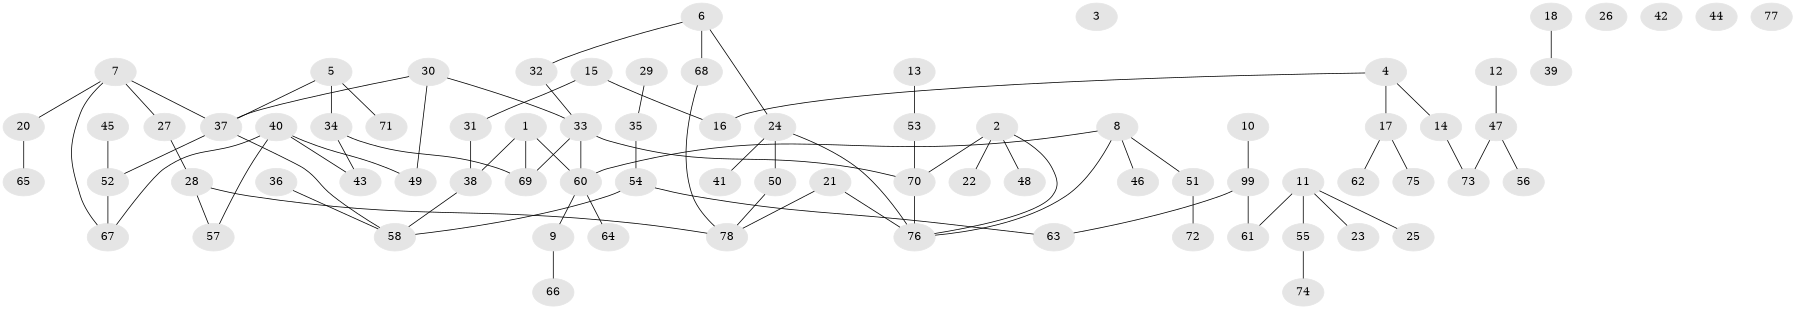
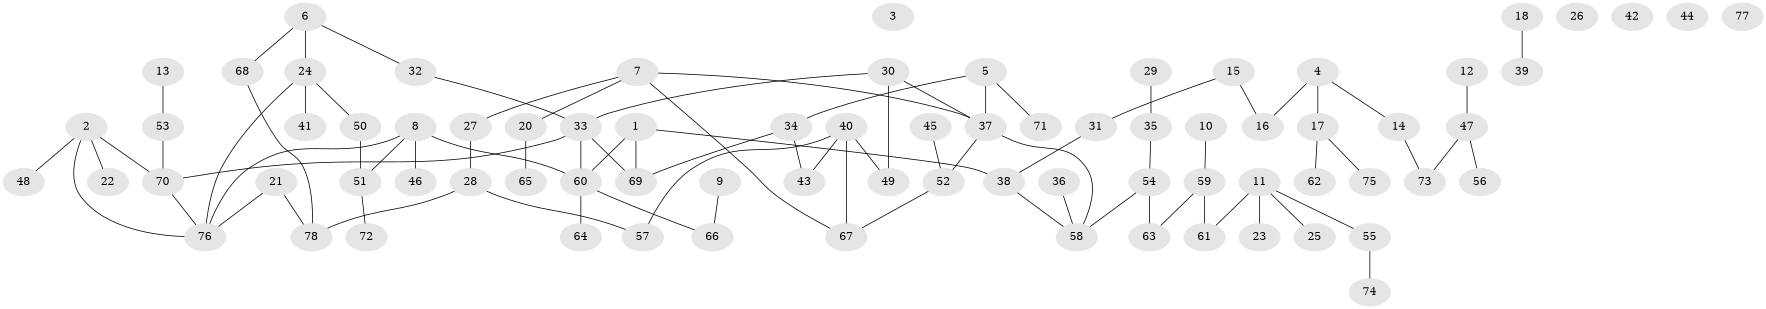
node "99": label "99" -> "59"
edge "60" -- "9": now "60" -- "66"
edge "50" -- "78": now "50" -- "51"
